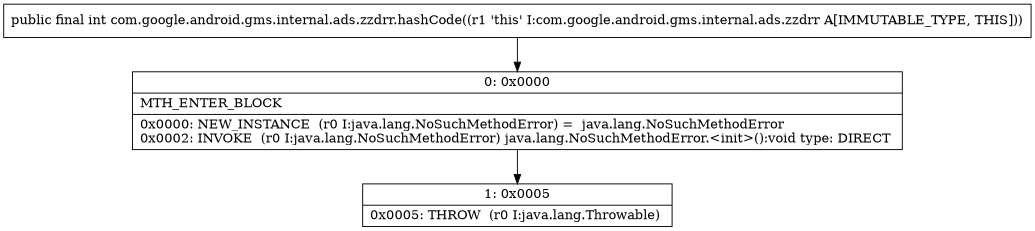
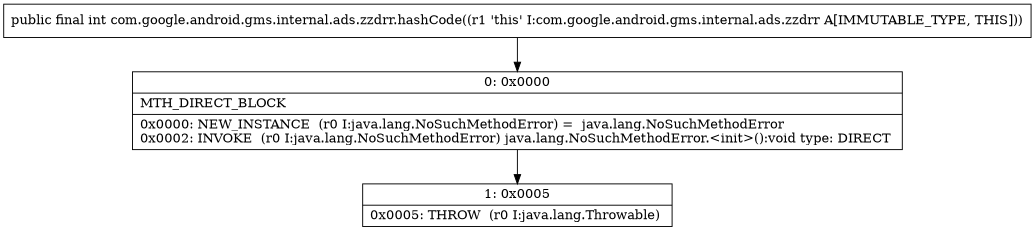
node "0: 0x0000": text "MTH_ENTER_BLOCK" -> "MTH_DIRECT_BLOCK"
